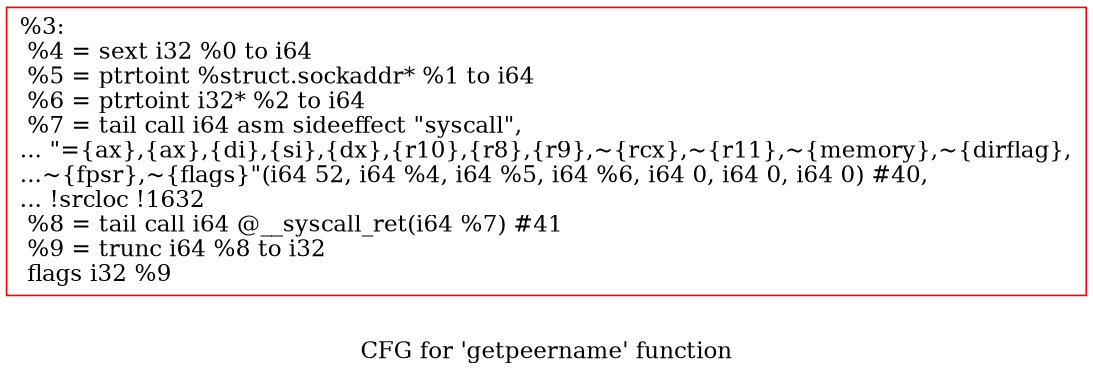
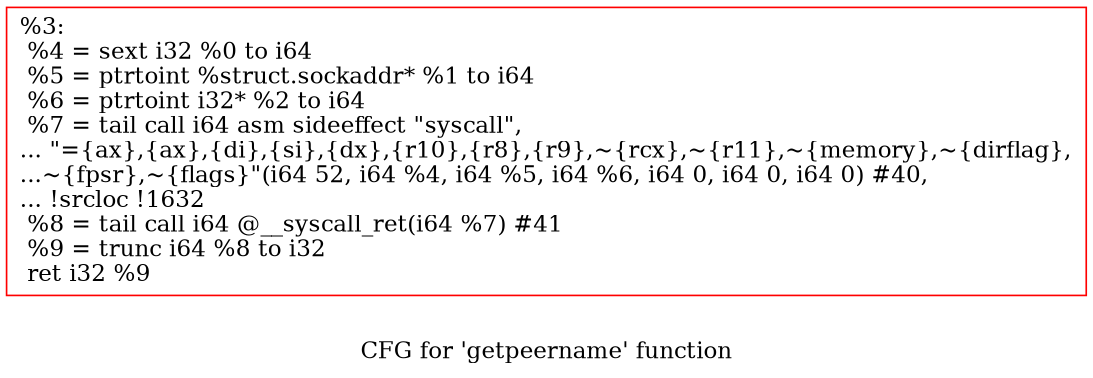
node "%3:": text "flags i32 %9" -> "ret i32 %9"
